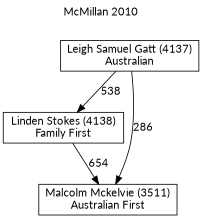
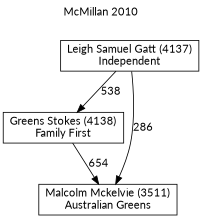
node "Leigh Samuel Gatt (4137) Australian": label "Leigh Samuel Gatt (4137) Australian" -> "Leigh Samuel Gatt (4137) Independent"
node "Linden Stokes (4138) Family First": label "Linden Stokes (4138) Family First" -> "Greens Stokes (4138) Family First"
node "Malcolm Mckelvie (3511) Australian First": label "Malcolm Mckelvie (3511) Australian First" -> "Malcolm Mckelvie (3511) Australian Greens"
